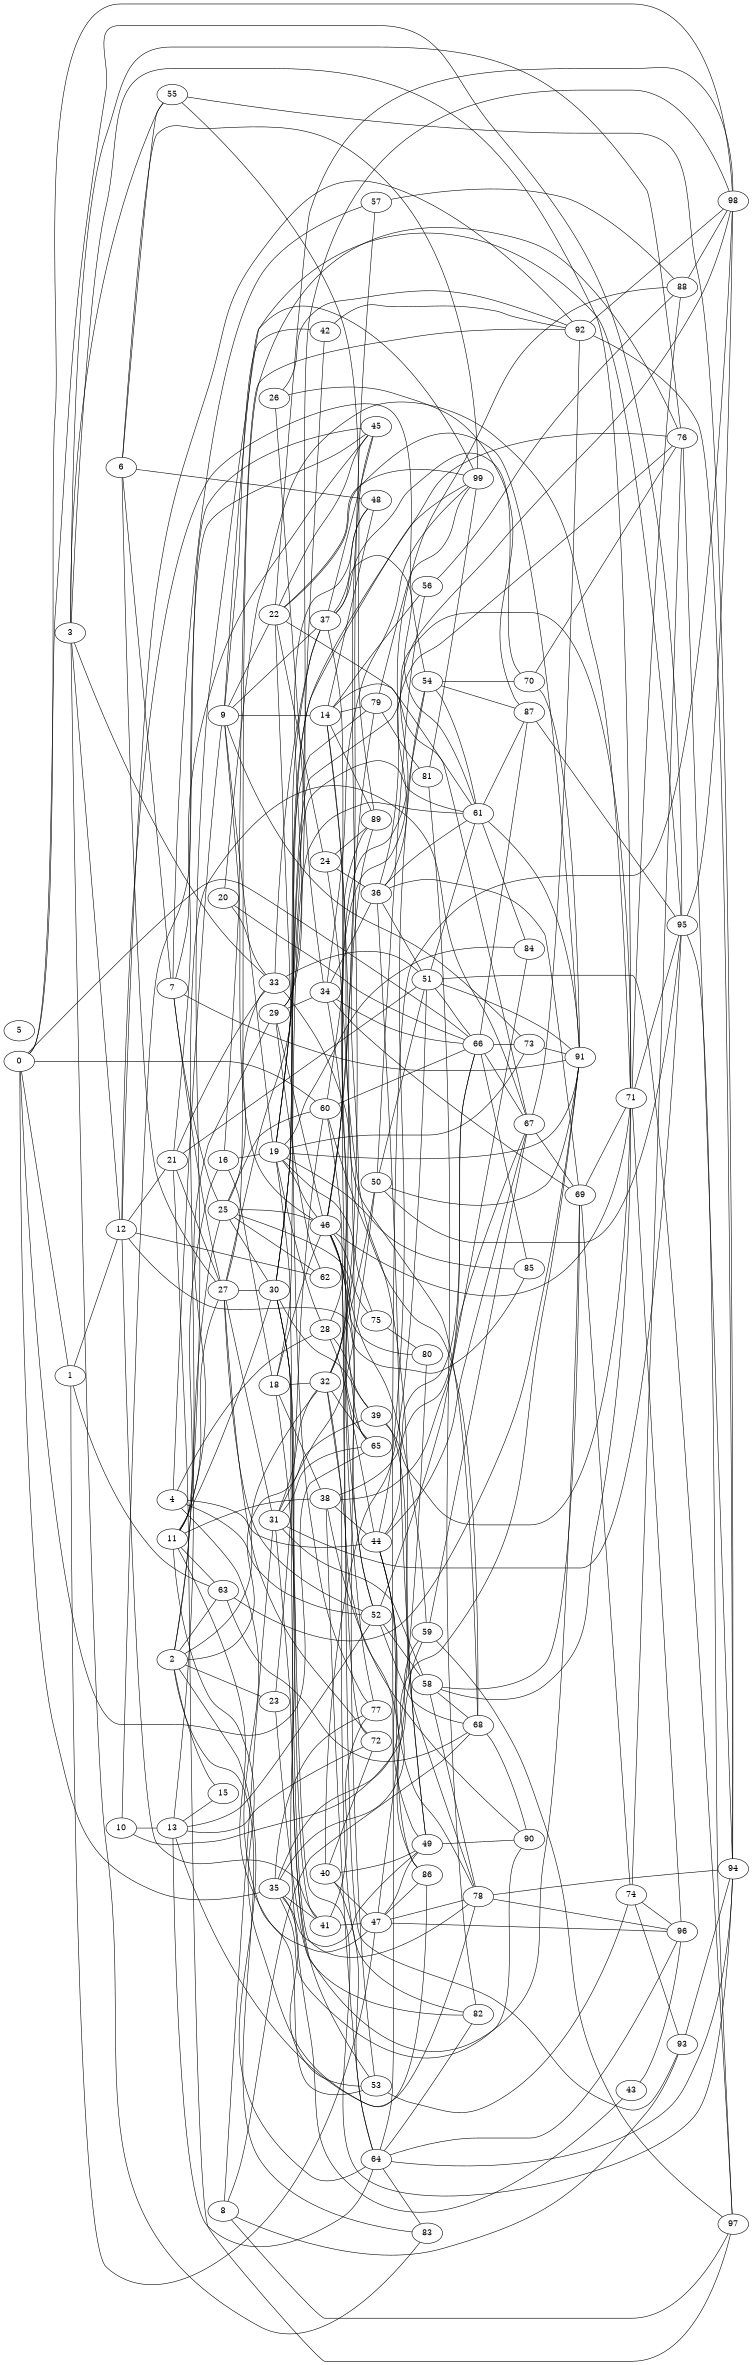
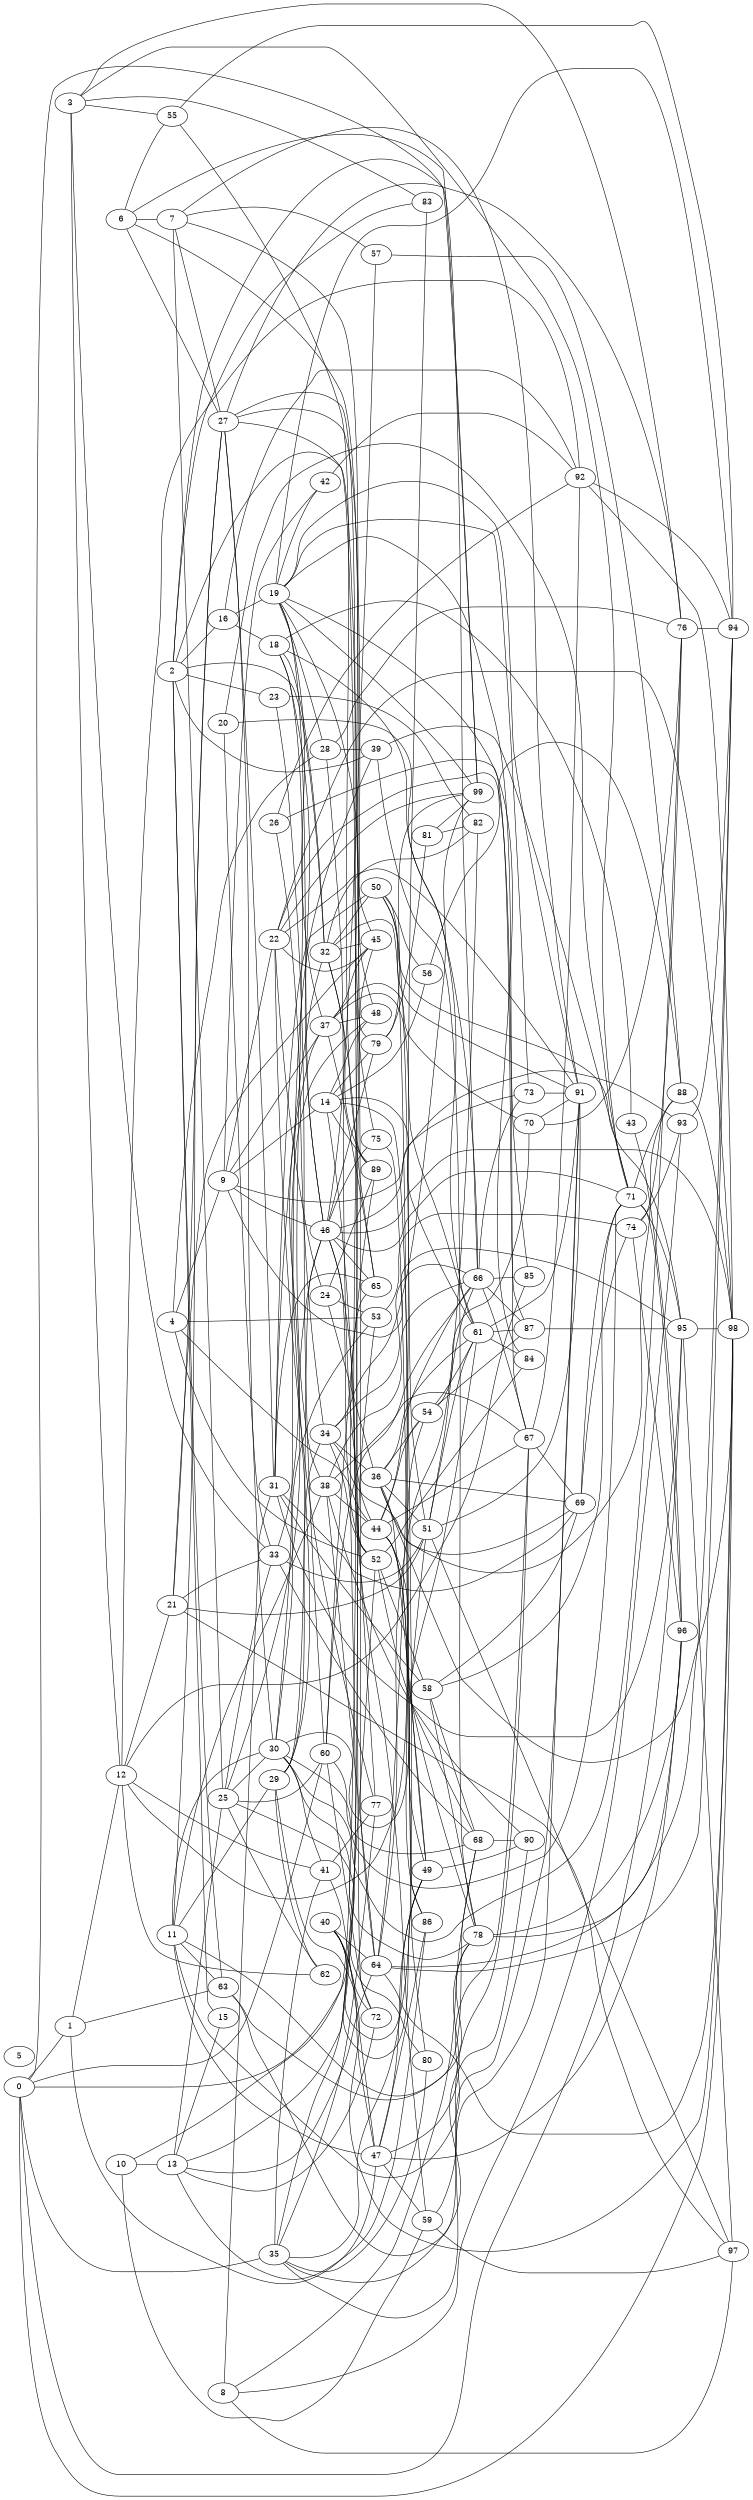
edge "9" -- "19": removed
edge "98" -- "36": added
